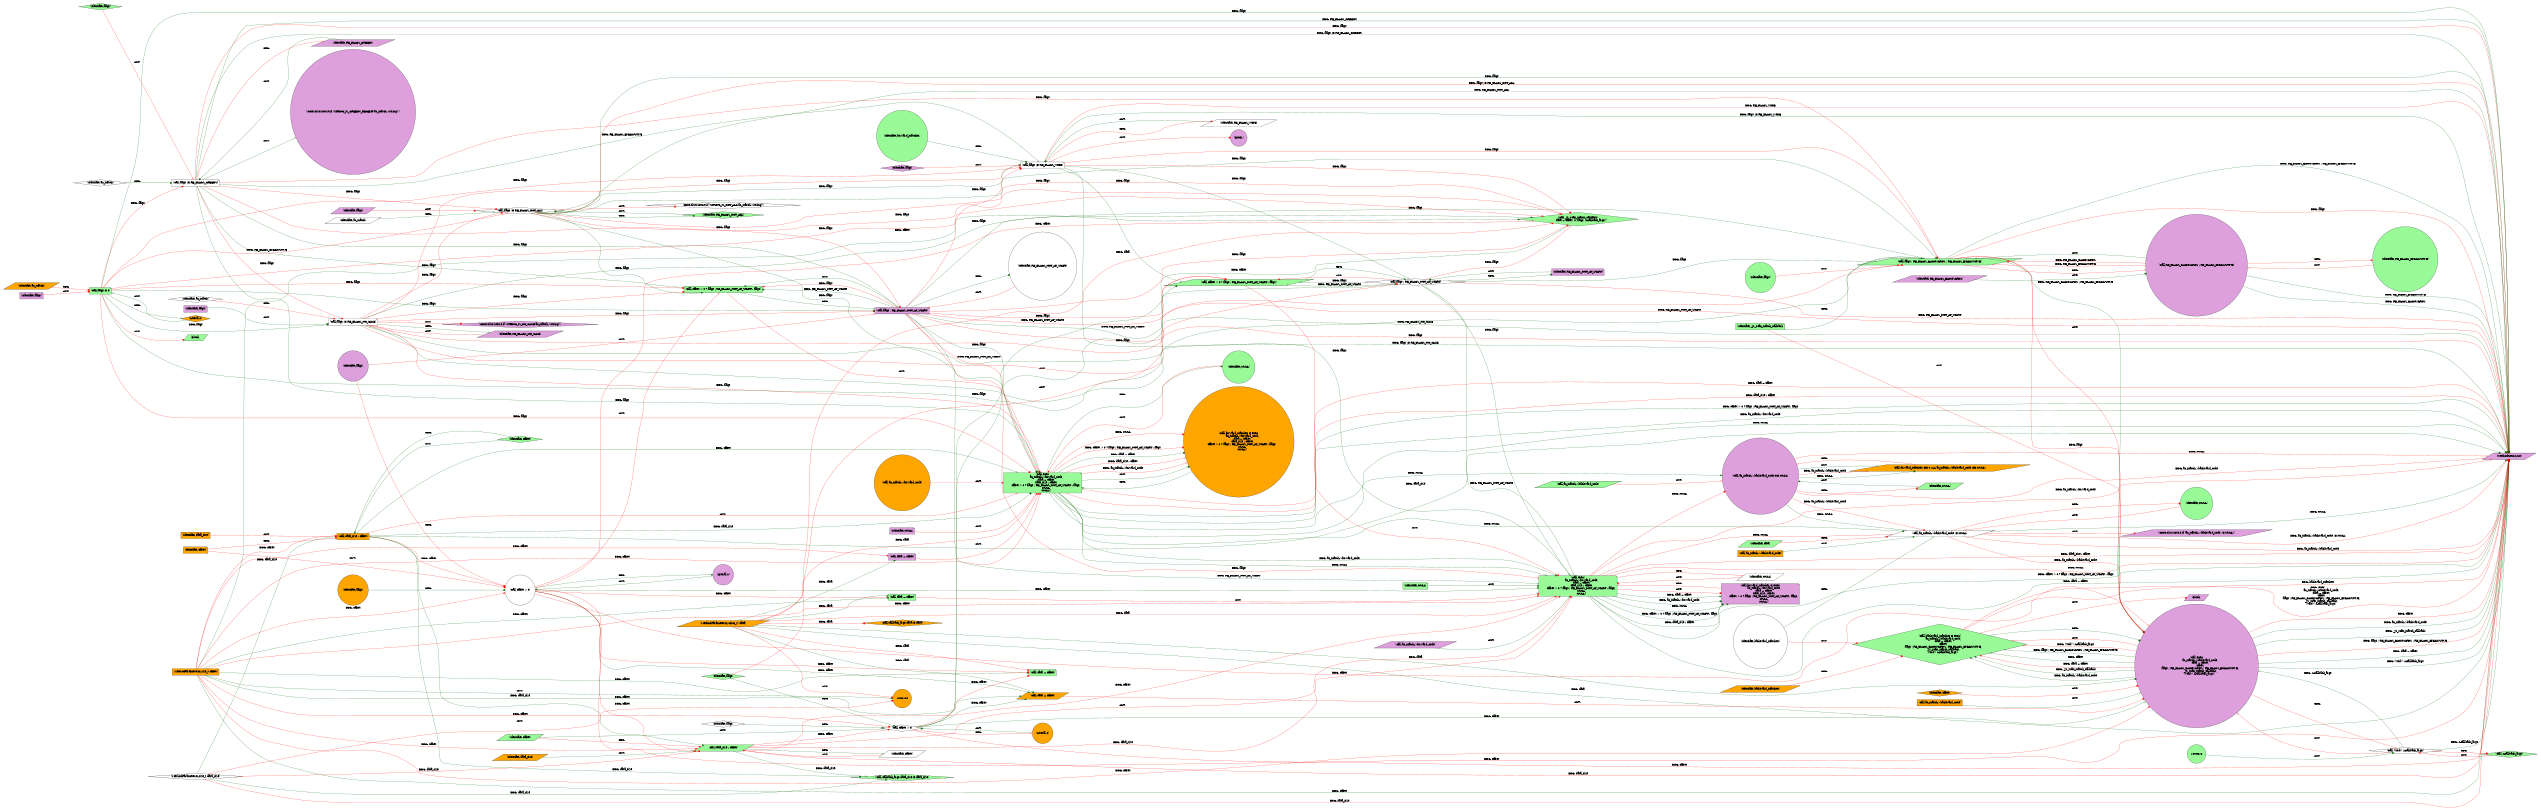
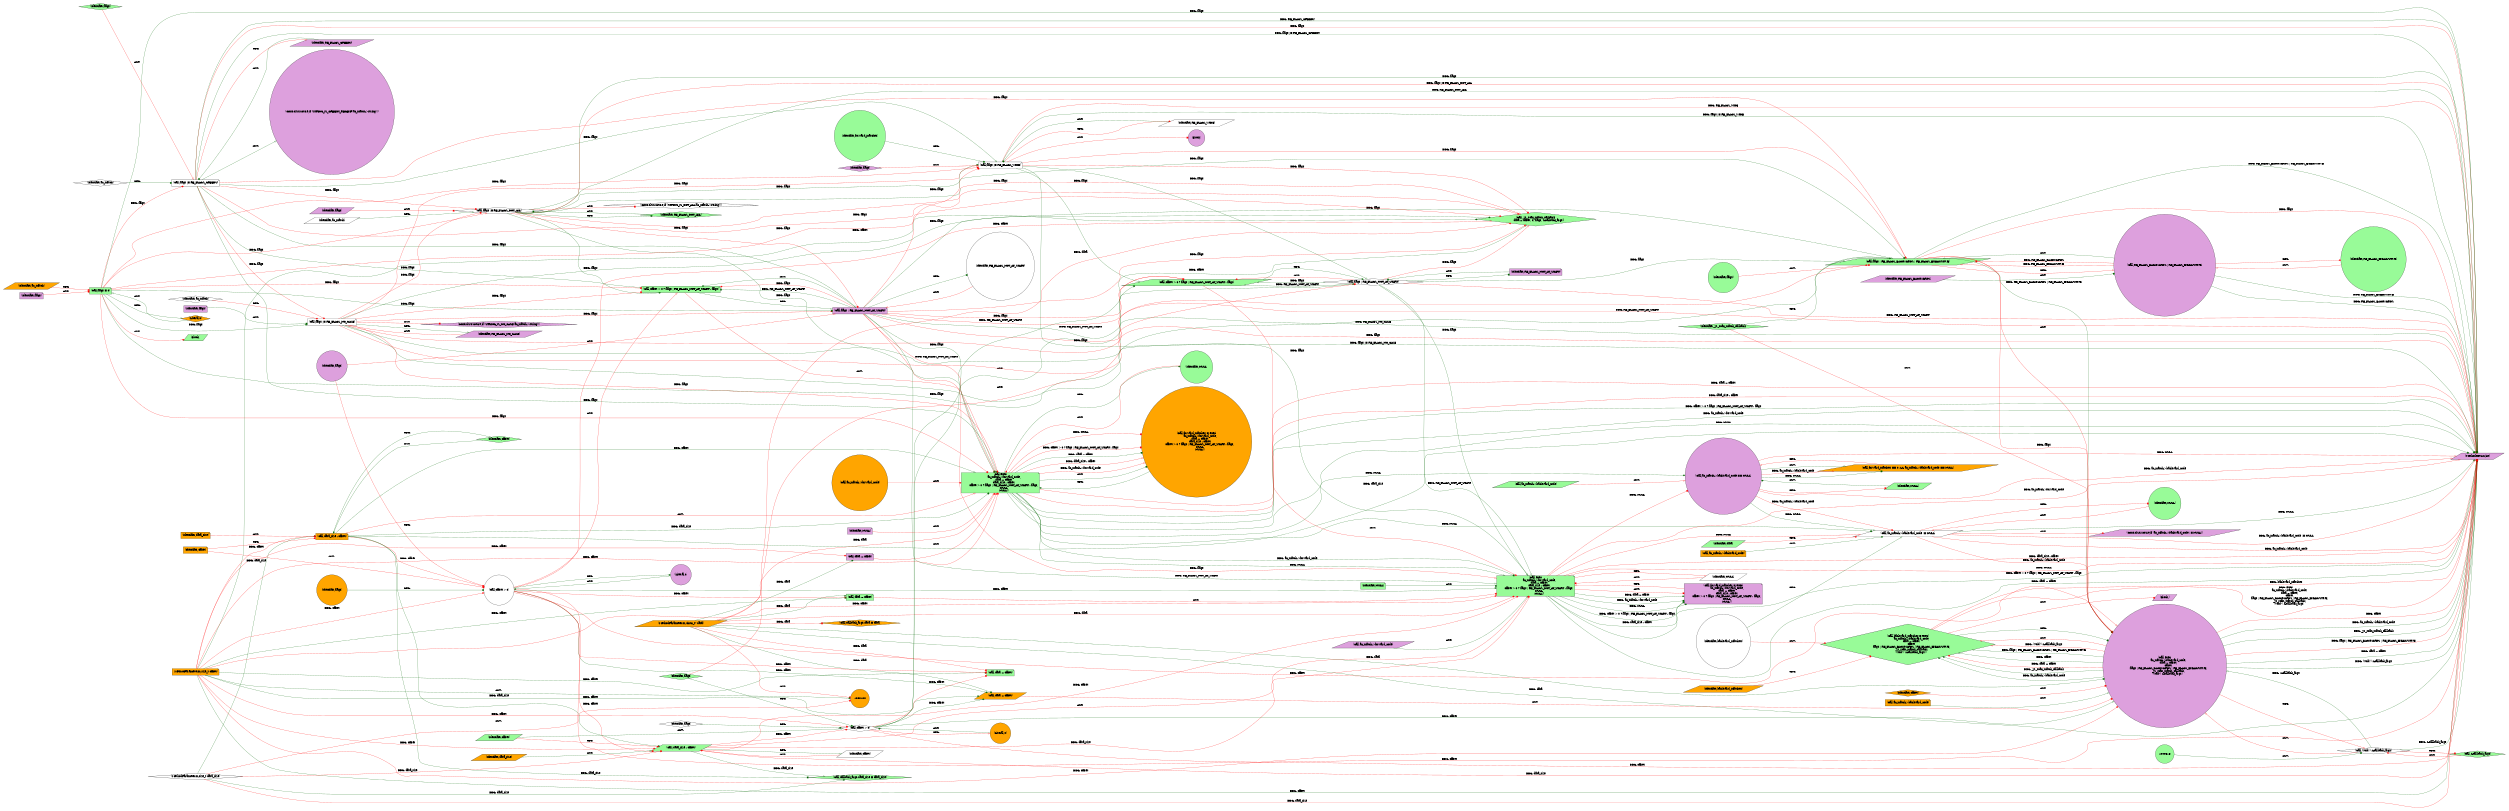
edge "(Call,flags |= RE_FLAGS_GREEDY)" -> "(Call,flags |= RE_FLAGS_WIDE)": label "DDG: RE_FLAGS_EXHAUSTIVE" -> "DDG: flags"
edge "(Call,flags = 0)" -> "(Call,flags |= RE_FLAGS_DOT_ALL)": label "DDG: RE_FLAGS_EXHAUSTIVE" -> "DDG: flags"
node "(Identifier,_yr_scan_match_callback)": shape note -> diamond
